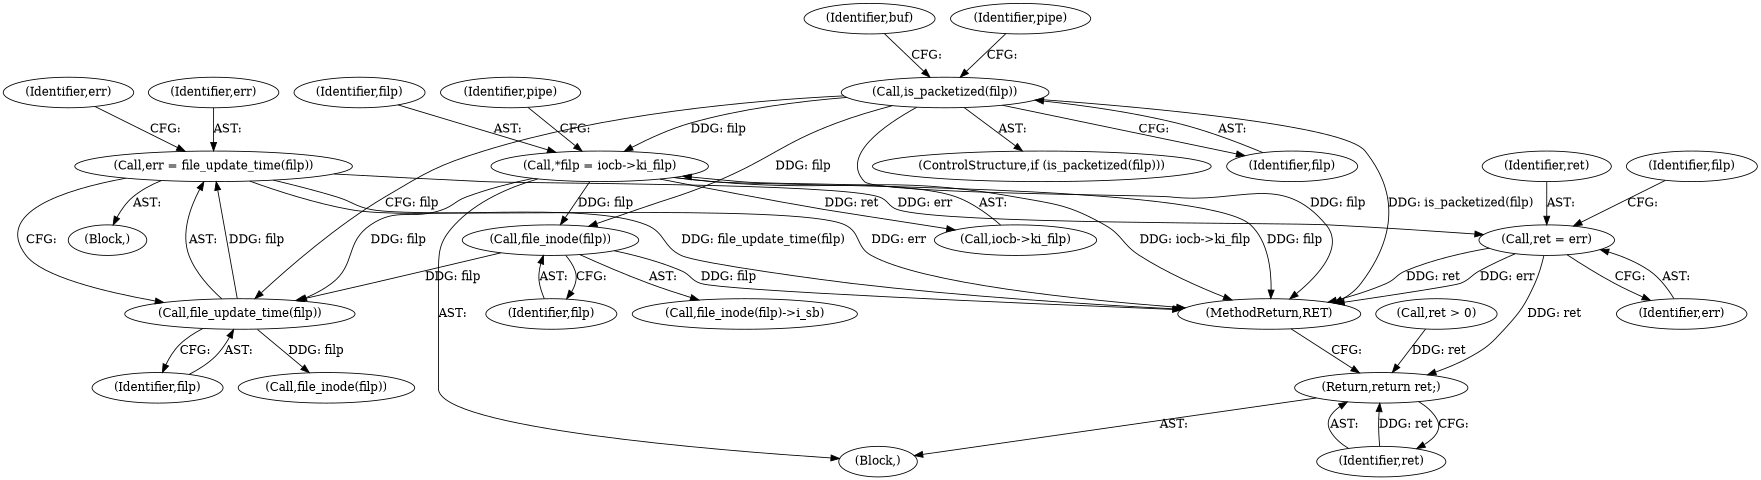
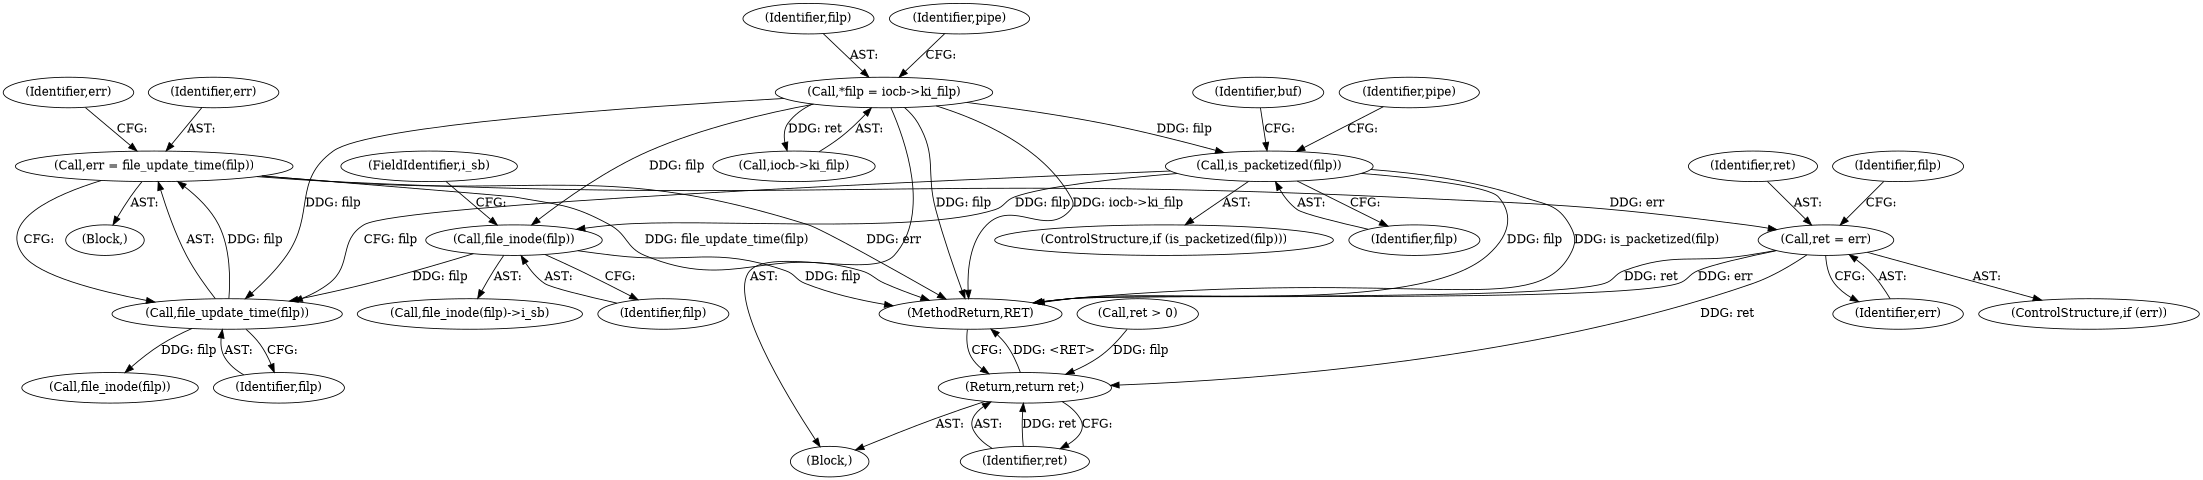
edge "(Call,is_packetized(filp))" -> "(Call,*filp = iocb->ki_filp)": reversed
node "(FieldIdentifier,i_sb)": added
node "(ControlStructure,if (err))": added
edge "(Call,ret > 0)" -> "(Return,return ret;)": label "DDG: ret" -> "DDG: filp"
edge "(Return,return ret;)" -> "(MethodReturn,RET)": added, label "DDG: <RET>"
